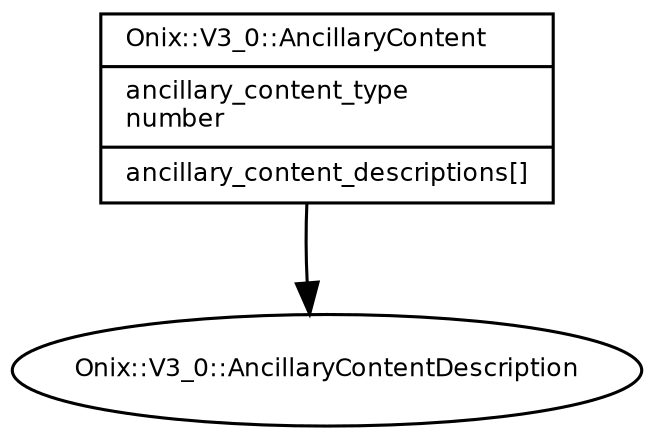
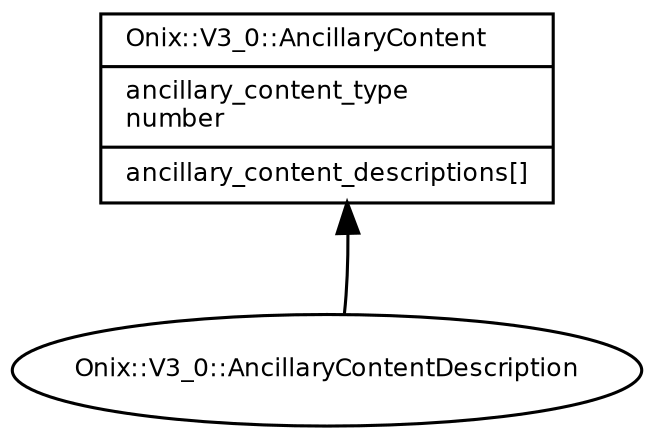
edge "Onix::V3_0::AncillaryContent" -> "Onix::V3_0::AncillaryContentDescription": reversed
